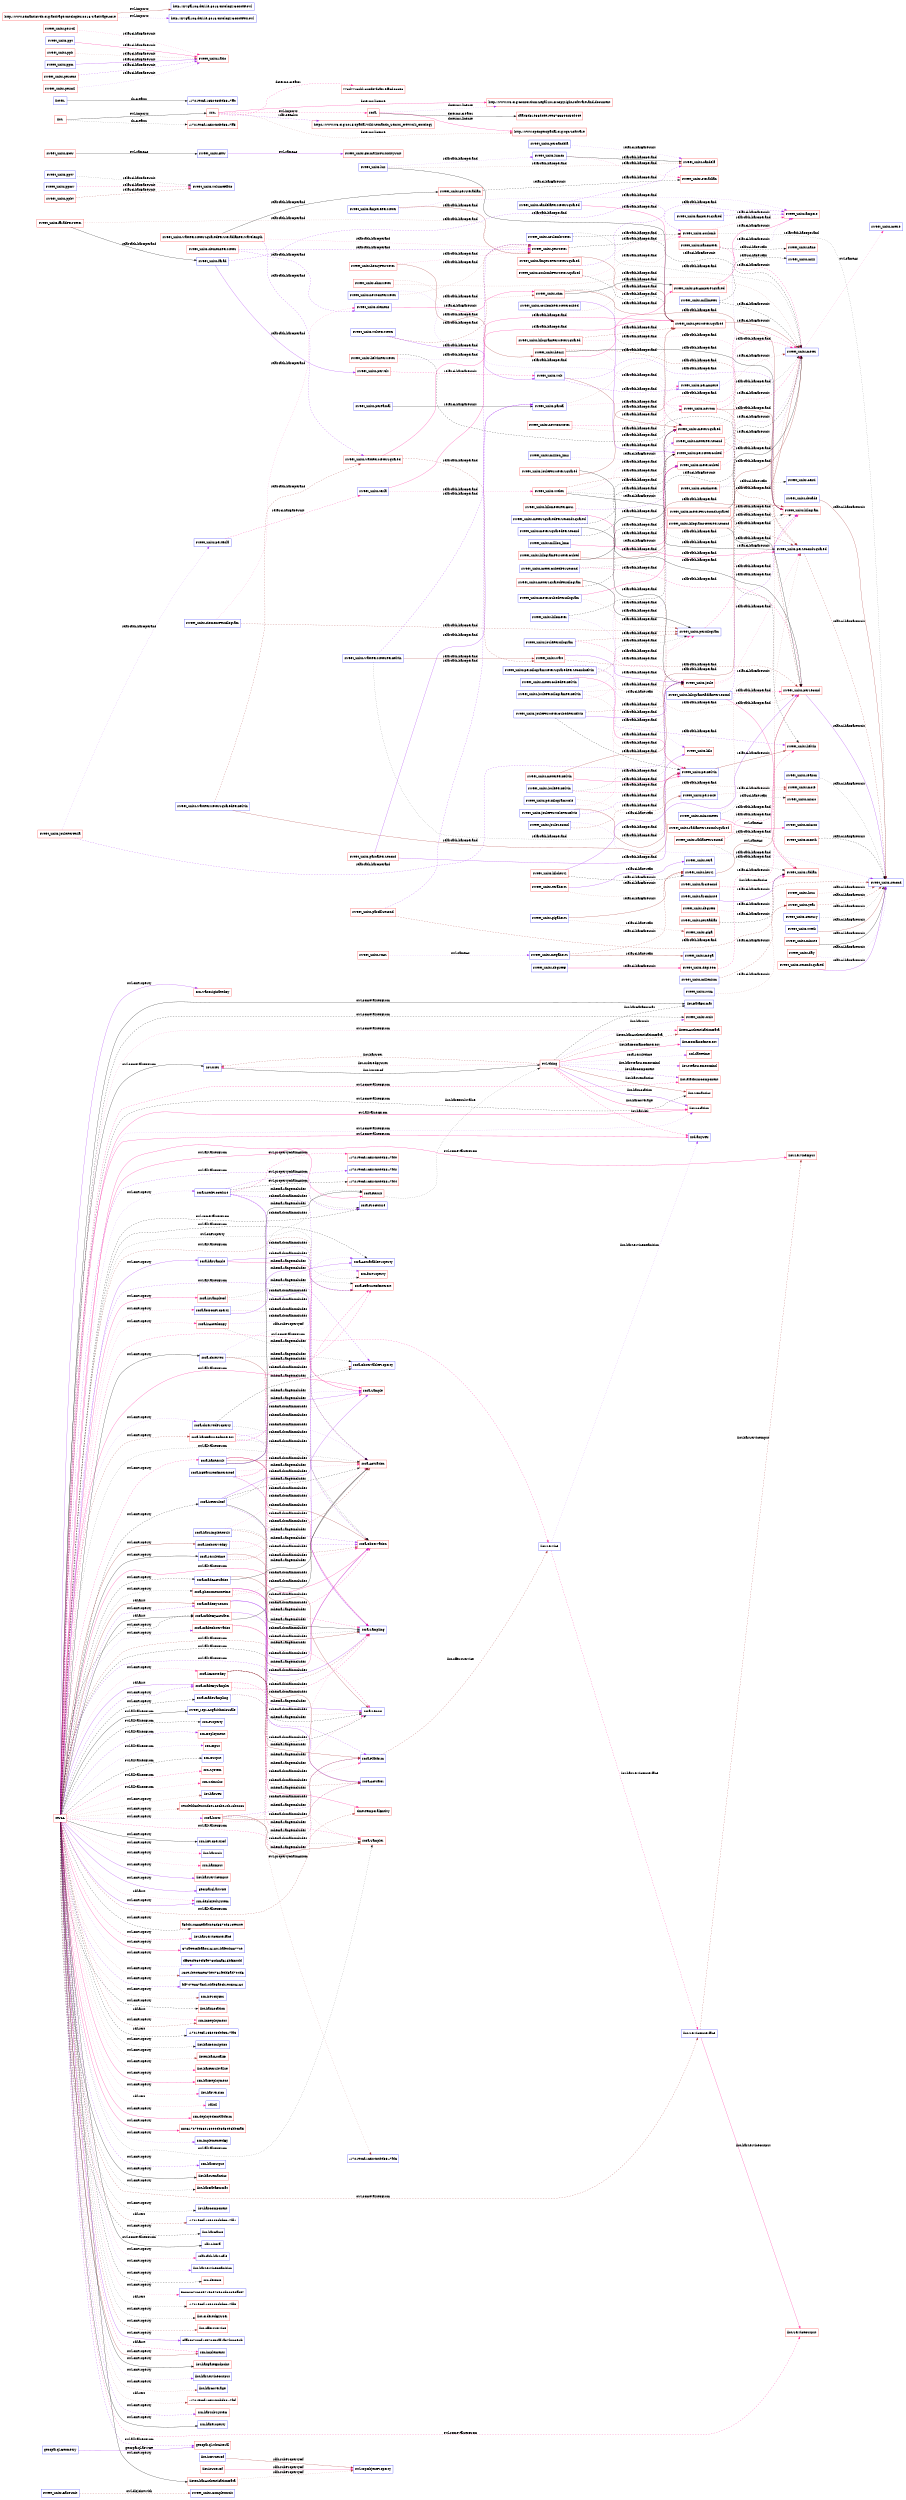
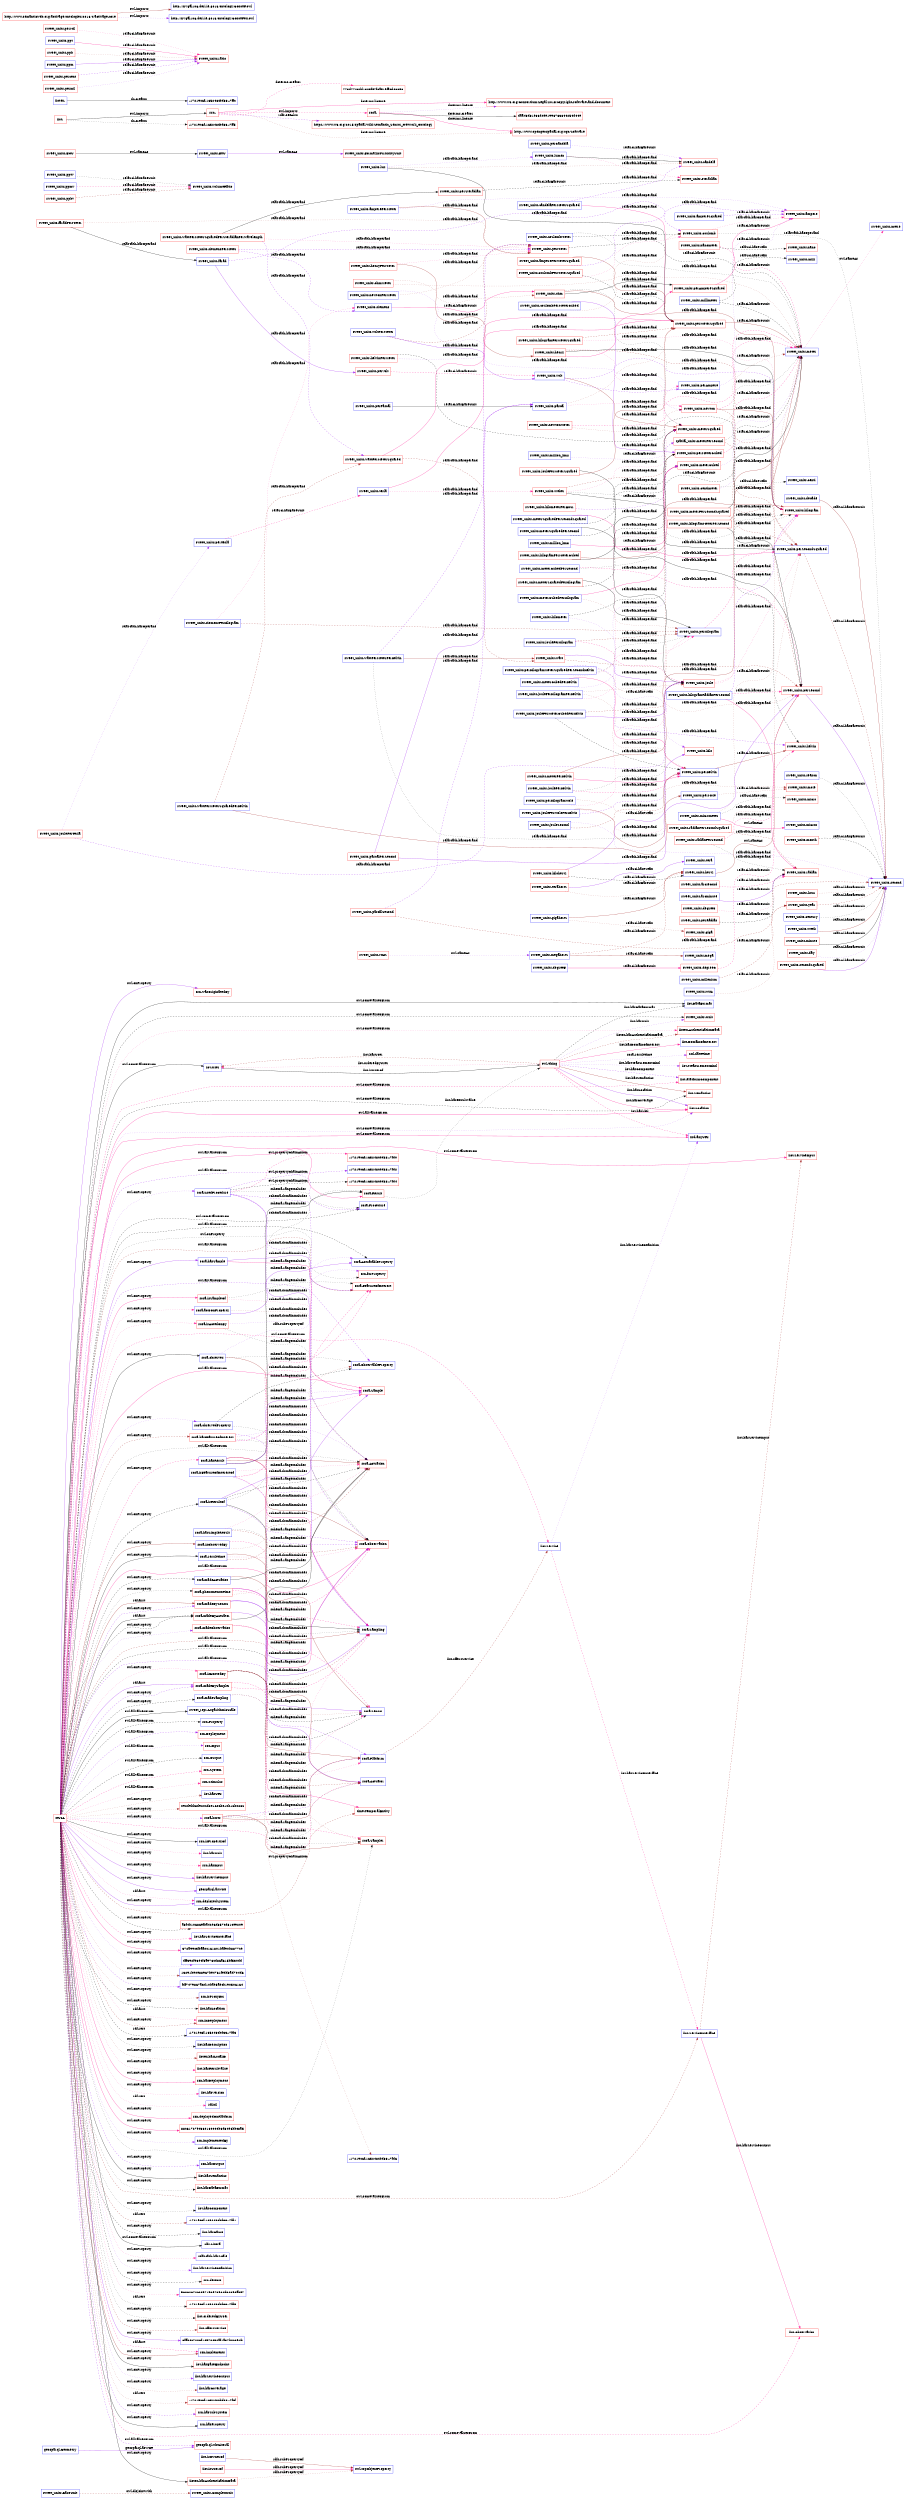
node "sweet_units:meterPerSecond": label "sweet_units:meterPerSecond" -> "spatial_units:meterPerSecond"
edge "sweet_units:arcsecond" -> "sweet_units:radian": label "iiot:hasSemantics" -> "relaSci:hasBaseUnit"
node "iiot:ServiceOutput": label "iiot:ServiceOutput" -> "iiot:Observation"
